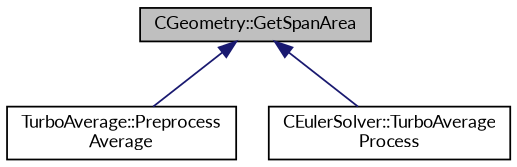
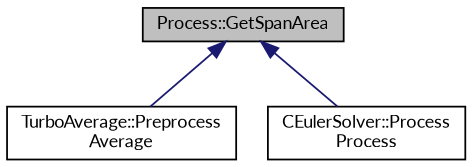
node "CGeometry::GetSpanArea": label "CGeometry::GetSpanArea" -> "Process::GetSpanArea"
node "CEulerSolver::TurboAverage Process": label "CEulerSolver::TurboAverage Process" -> "CEulerSolver::Process Process"
